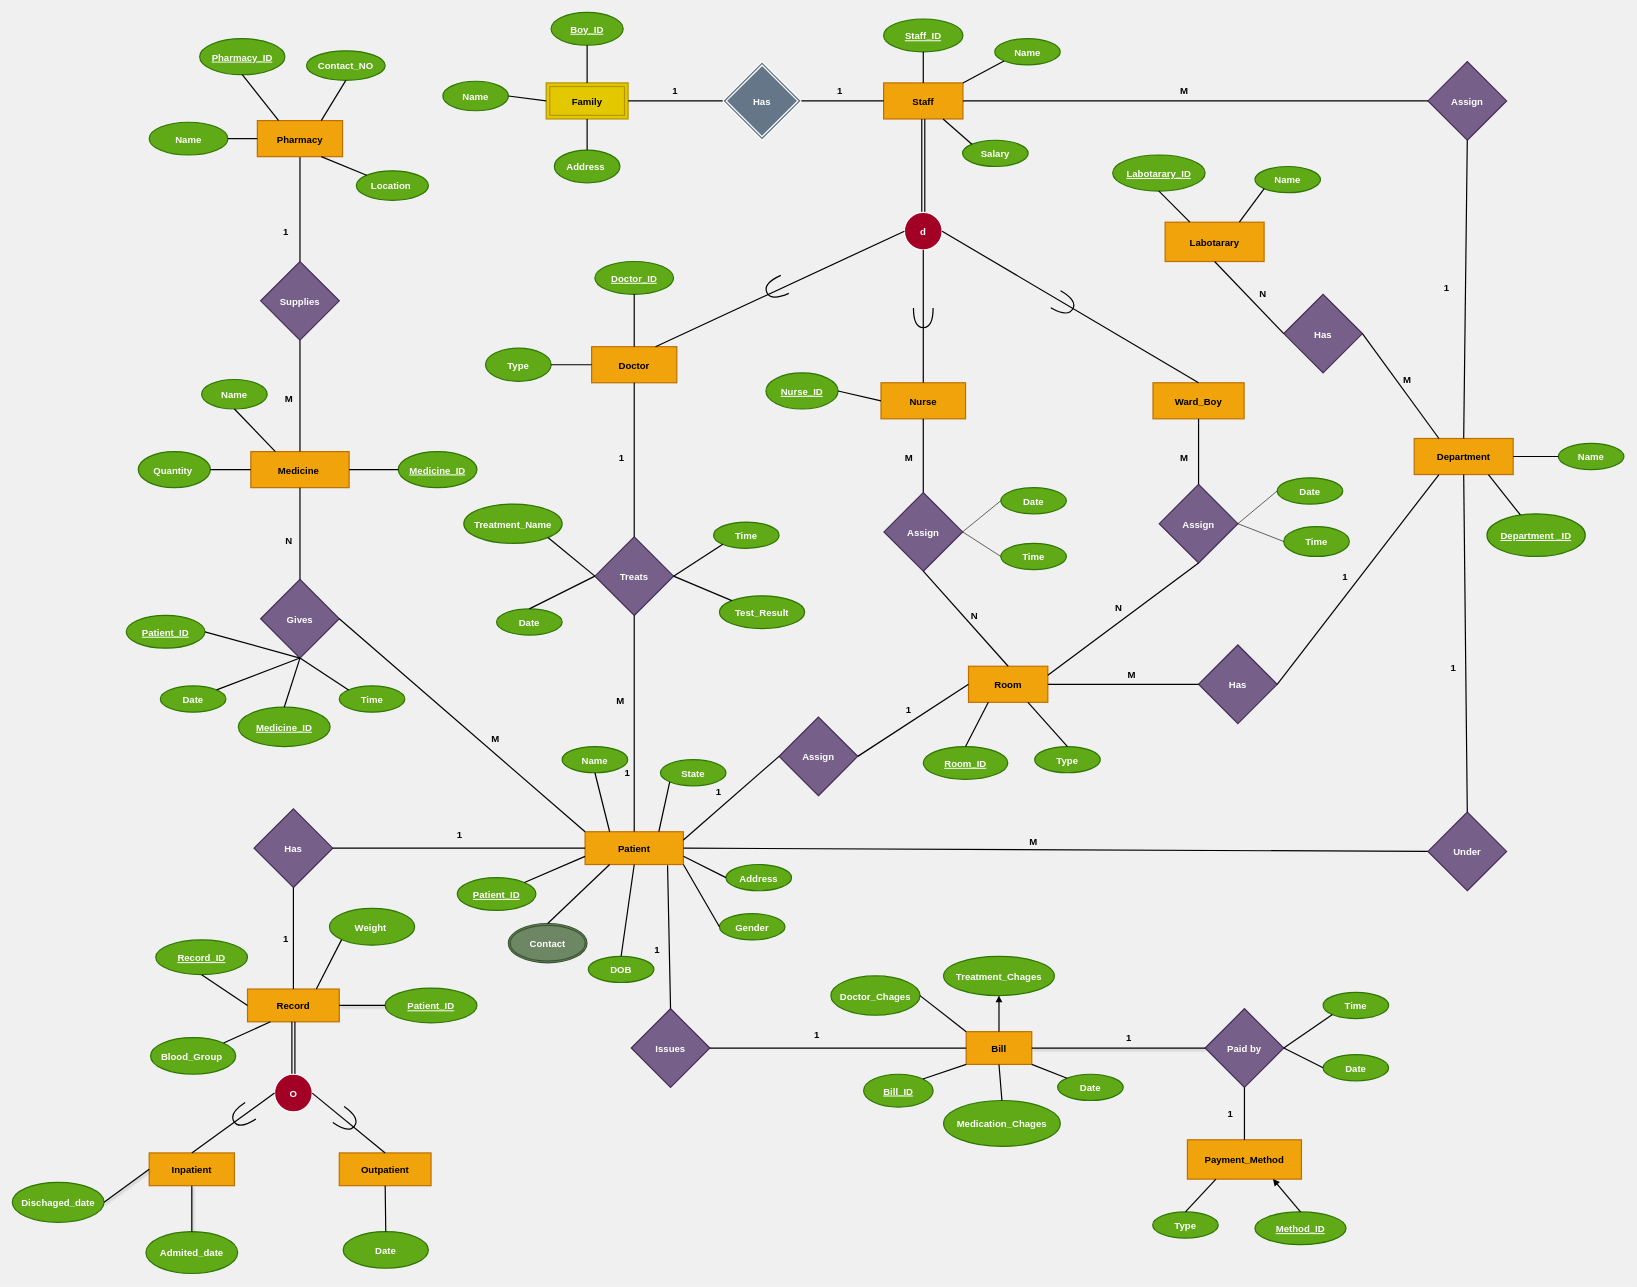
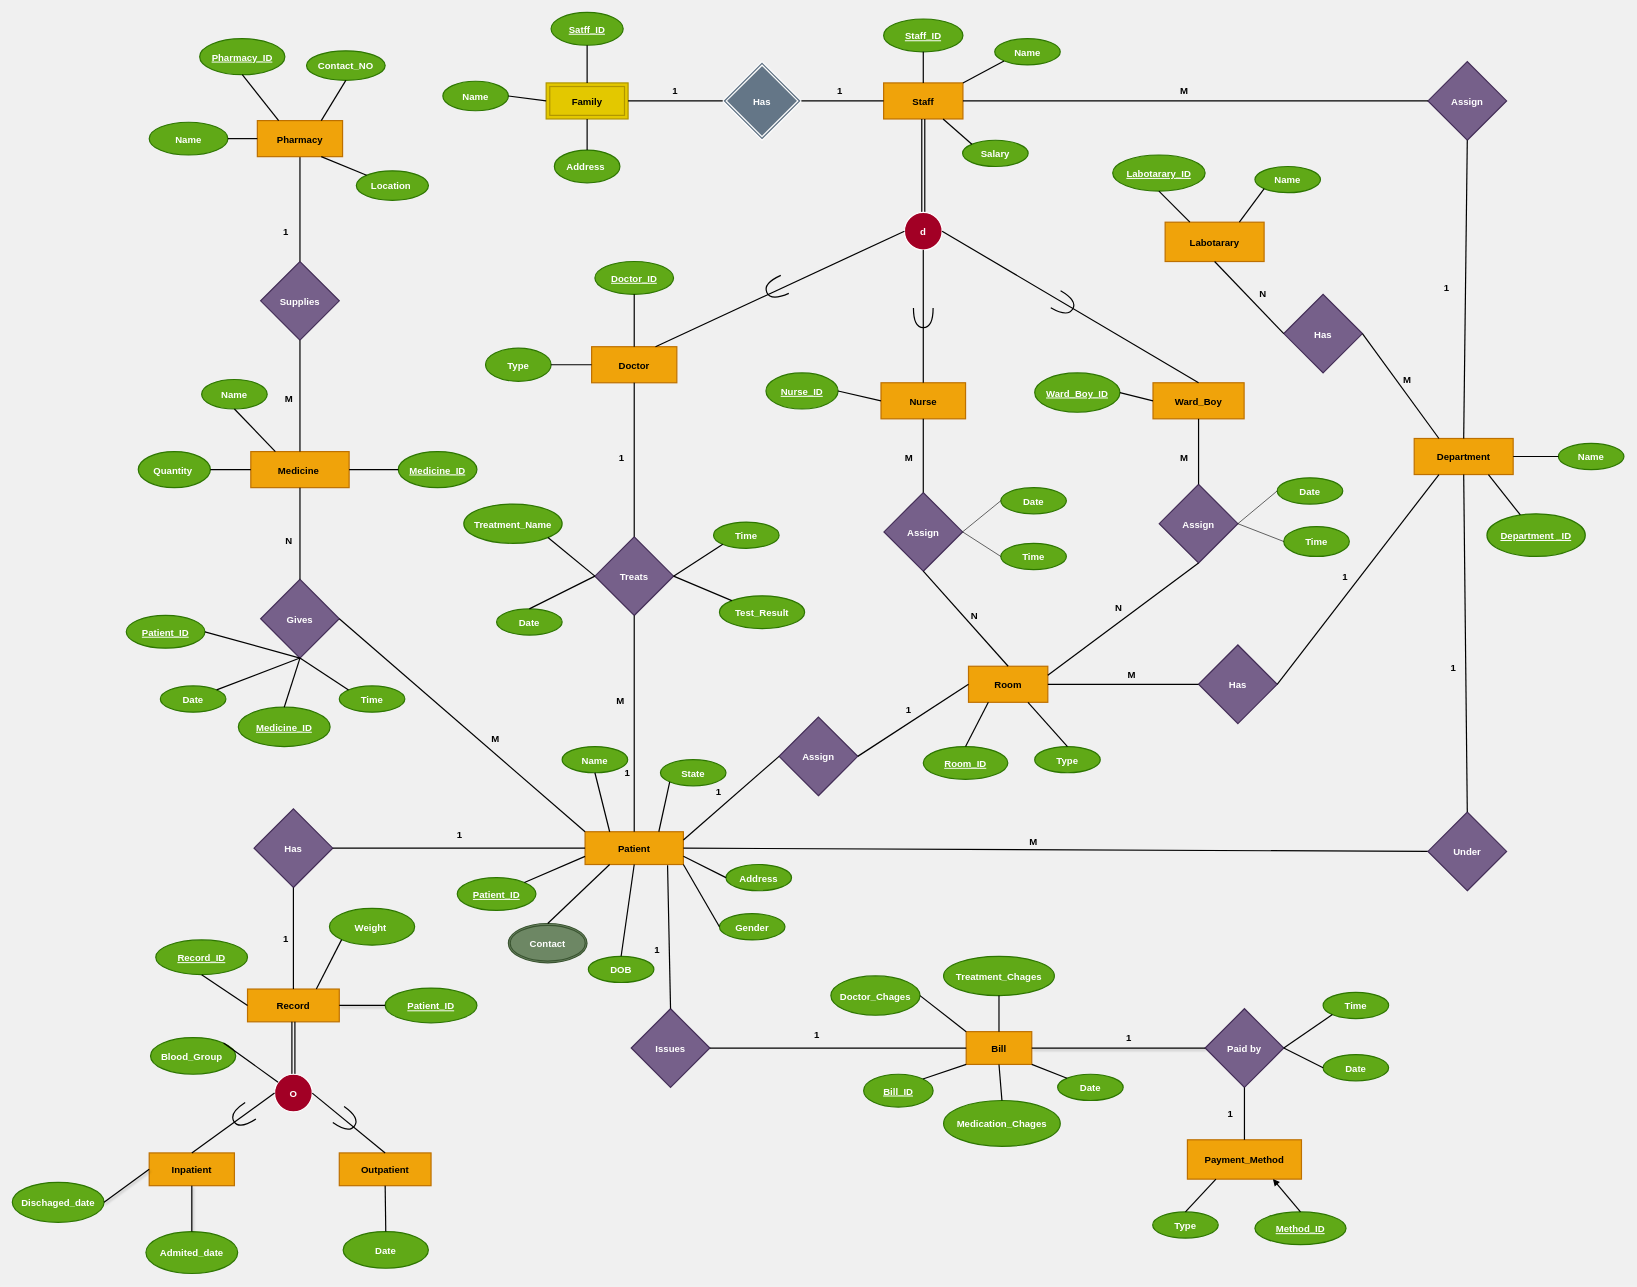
node "Boy_ID": label "Boy_ID" -> "Satff_ID"
node "Ward_Boy_ID": added
edge "Ward_Boy_ID" -- "Ward_Boy": added
edge "Bill" -> "Treatment_Chages": arrowhead block -> none
edge "Record" -- "Blood_Group": now "O" -- "Blood_Group"
